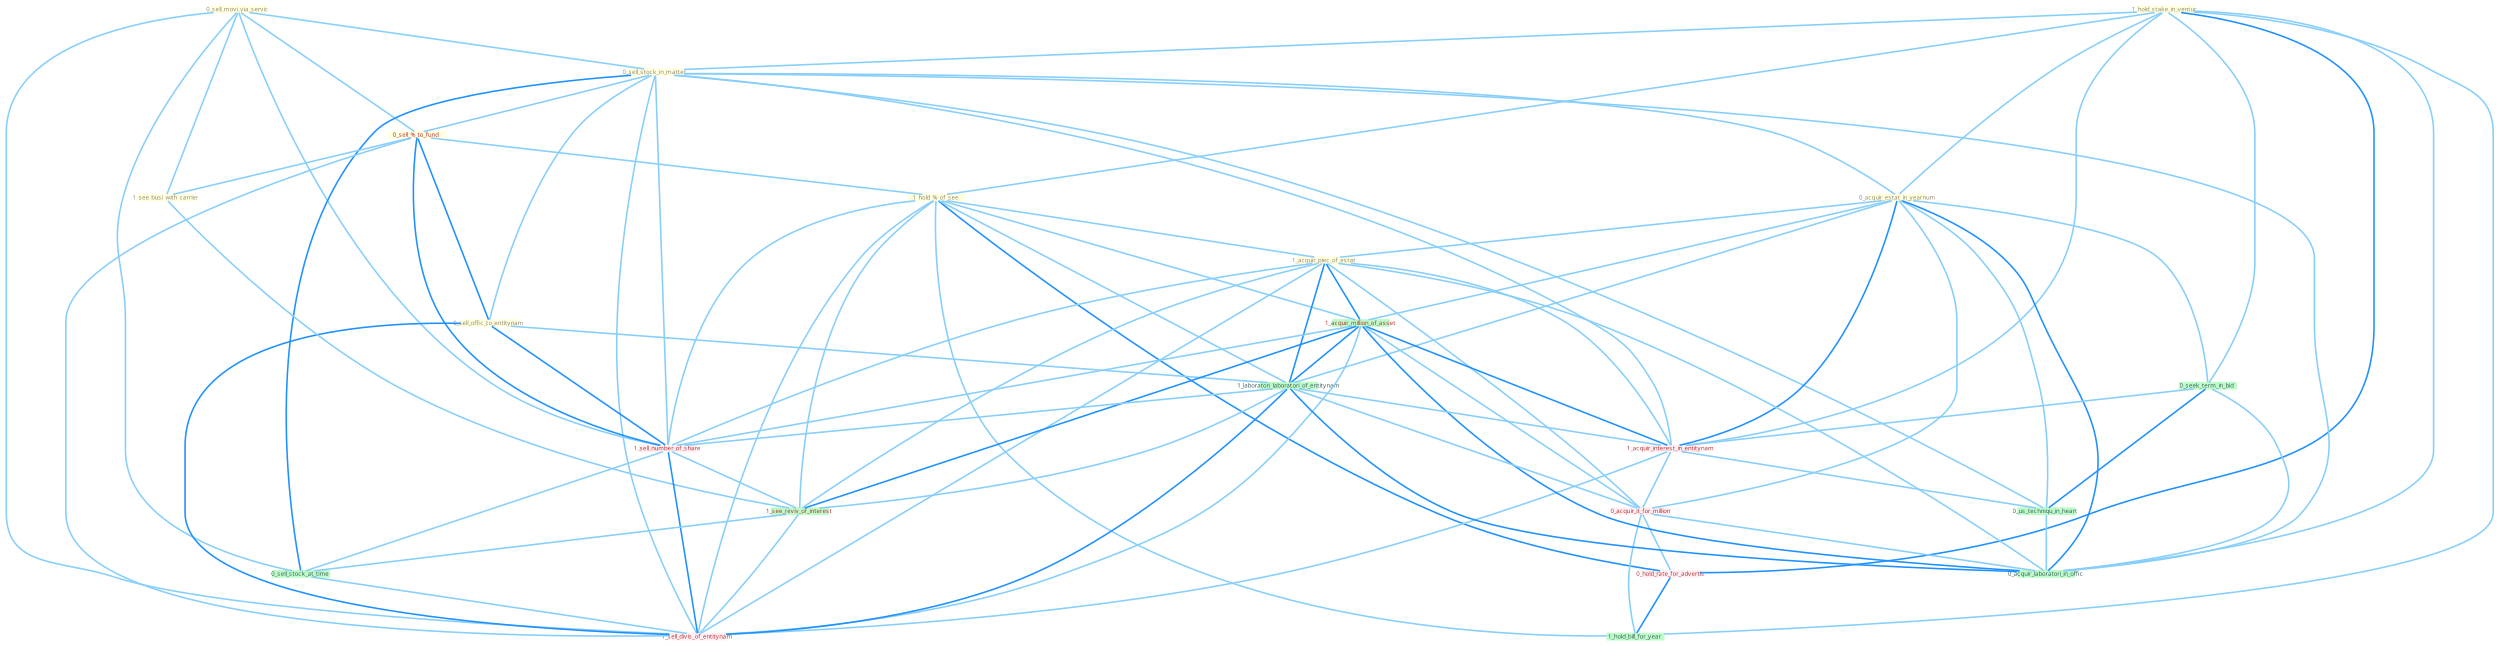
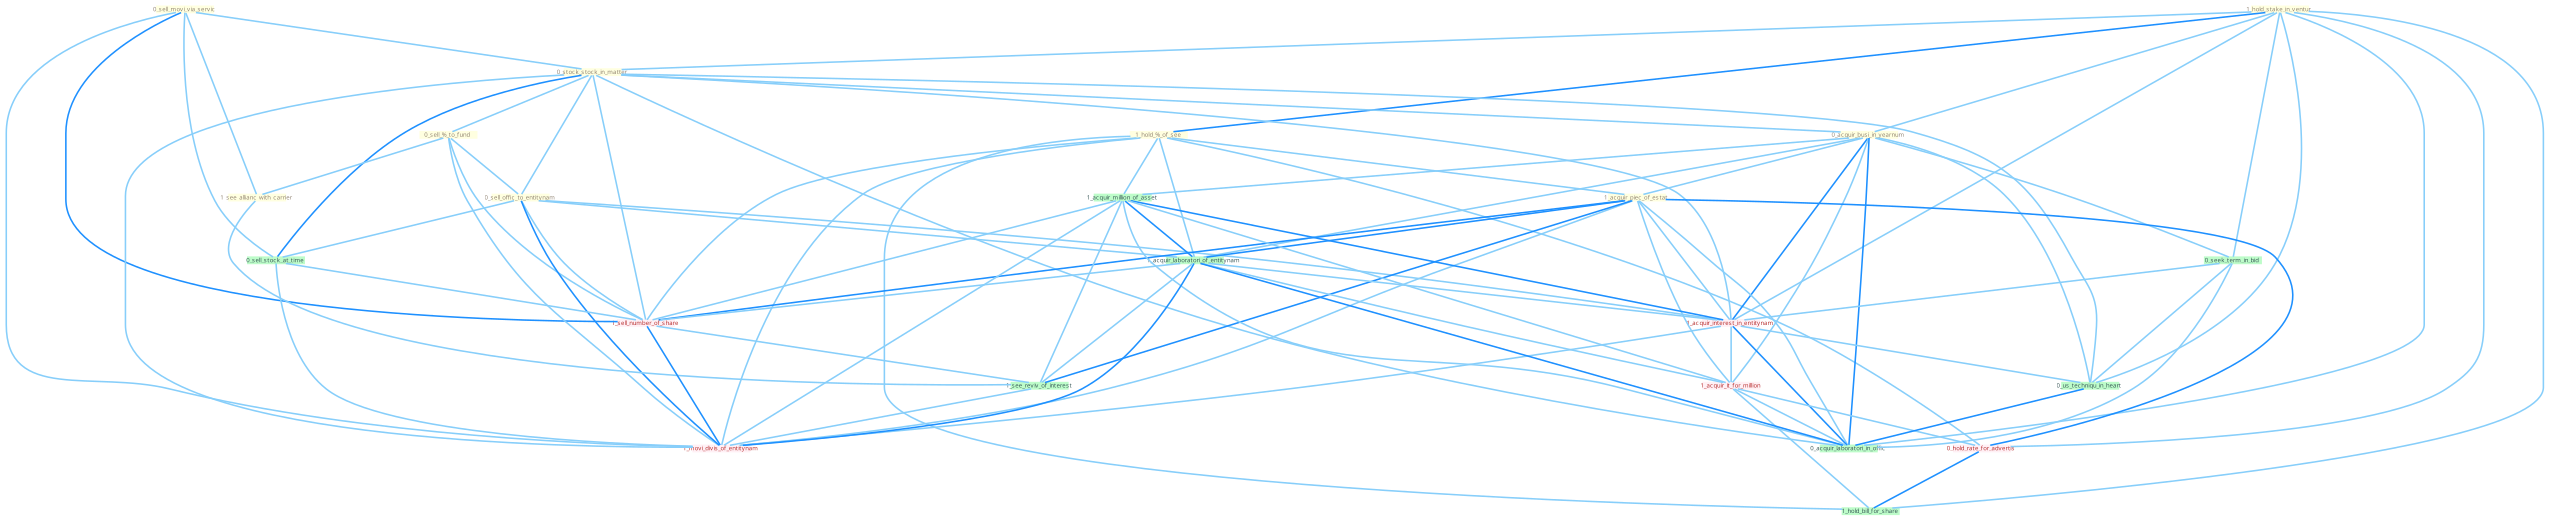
edge "0_sell_movi_via_servic" -- "0_sell_%_to_fund": removed
node "0_sell_stock_in_matter": label "0_sell_stock_in_matter" -> "0_stock_stock_in_matter"
edge "1_hold_stake_in_ventur" -- "1_hold_%_of_see": color #87cefa -> #1e90ff
node "0_sell_%_to_fund": fontcolor #b22222 -> #8b7d6b
edge "0_sell_%_to_fund" -- "1_hold_%_of_see": removed
node "1_see_busi_with_carrier": label "1_see_busi_with_carrier" -> "1_see_allianc_with_carrier"
node "0_acquir_estat_in_yearnum": label "0_acquir_estat_in_yearnum" -> "0_acquir_busi_in_yearnum"
edge "0_sell_%_to_fund" -- "0_sell_offic_to_entitynam": color #1e90ff -> #87cefa
edge "1_hold_stake_in_ventur" -- "0_us_techniqu_in_heart": added
edge "0_sell_offic_to_entitynam" -- "1_acquir_interest_in_entitynam": added
edge "0_sell_movi_via_servic" -- "1_sell_number_of_share": color #87cefa -> #1e90ff
edge "1_acquir_piec_of_estat" -- "1_acquir_million_of_asset": now "1_acquir_piec_of_estat" -- "0_hold_rate_for_advertis"
node "1_acquir_million_of_asset": fontcolor #b22222 -> #2f4f4f
edge "1_acquir_piec_of_estat" -- "1_sell_number_of_share": color #87cefa -> #1e90ff
edge "1_hold_%_of_see" -- "1_see_reviv_of_interest": removed
edge "0_sell_%_to_fund" -- "1_sell_number_of_share": color #1e90ff -> #87cefa
edge "1_acquir_piec_of_estat" -- "1_see_reviv_of_interest": color #87cefa -> #1e90ff
edge "0_sell_offic_to_entitynam" -- "1_sell_number_of_share": color #1e90ff -> #87cefa
node "1_laboratori_laboratori_of_entitynam": label "1_laboratori_laboratori_of_entitynam" -> "1_acquir_laboratori_of_entitynam"
edge "1_acquir_interest_in_entitynam" -- "0_acquir_laboratori_in_offic": added
edge "1_acquir_million_of_asset" -- "1_see_reviv_of_interest": color #1e90ff -> #87cefa
edge "1_hold_%_of_see" -- "0_hold_rate_for_advertis": color #1e90ff -> #87cefa
edge "1_hold_stake_in_ventur" -- "0_hold_rate_for_advertis": color #1e90ff -> #87cefa
edge "0_seek_term_in_bid" -- "0_us_techniqu_in_heart": color #1e90ff -> #87cefa
node "1_see_reviv_of_interest": fontcolor #b22222 -> #2f4f4f
node "0_acquir_it_for_million": label "0_acquir_it_for_million" -> "1_acquir_it_for_million"
edge "1_acquir_million_of_asset" -- "0_acquir_laboratori_in_offic": color #1e90ff -> #87cefa
edge "1_see_reviv_of_interest" -- "0_sell_stock_at_time": now "0_sell_offic_to_entitynam" -- "0_sell_stock_at_time"
edge "0_us_techniqu_in_heart" -- "0_acquir_laboratori_in_offic": color #87cefa -> #1e90ff
node "1_sell_divis_of_entitynam": label "1_sell_divis_of_entitynam" -> "1_movi_divis_of_entitynam"
node "1_hold_bill_for_year": label "1_hold_bill_for_year" -> "1_hold_bill_for_share"
